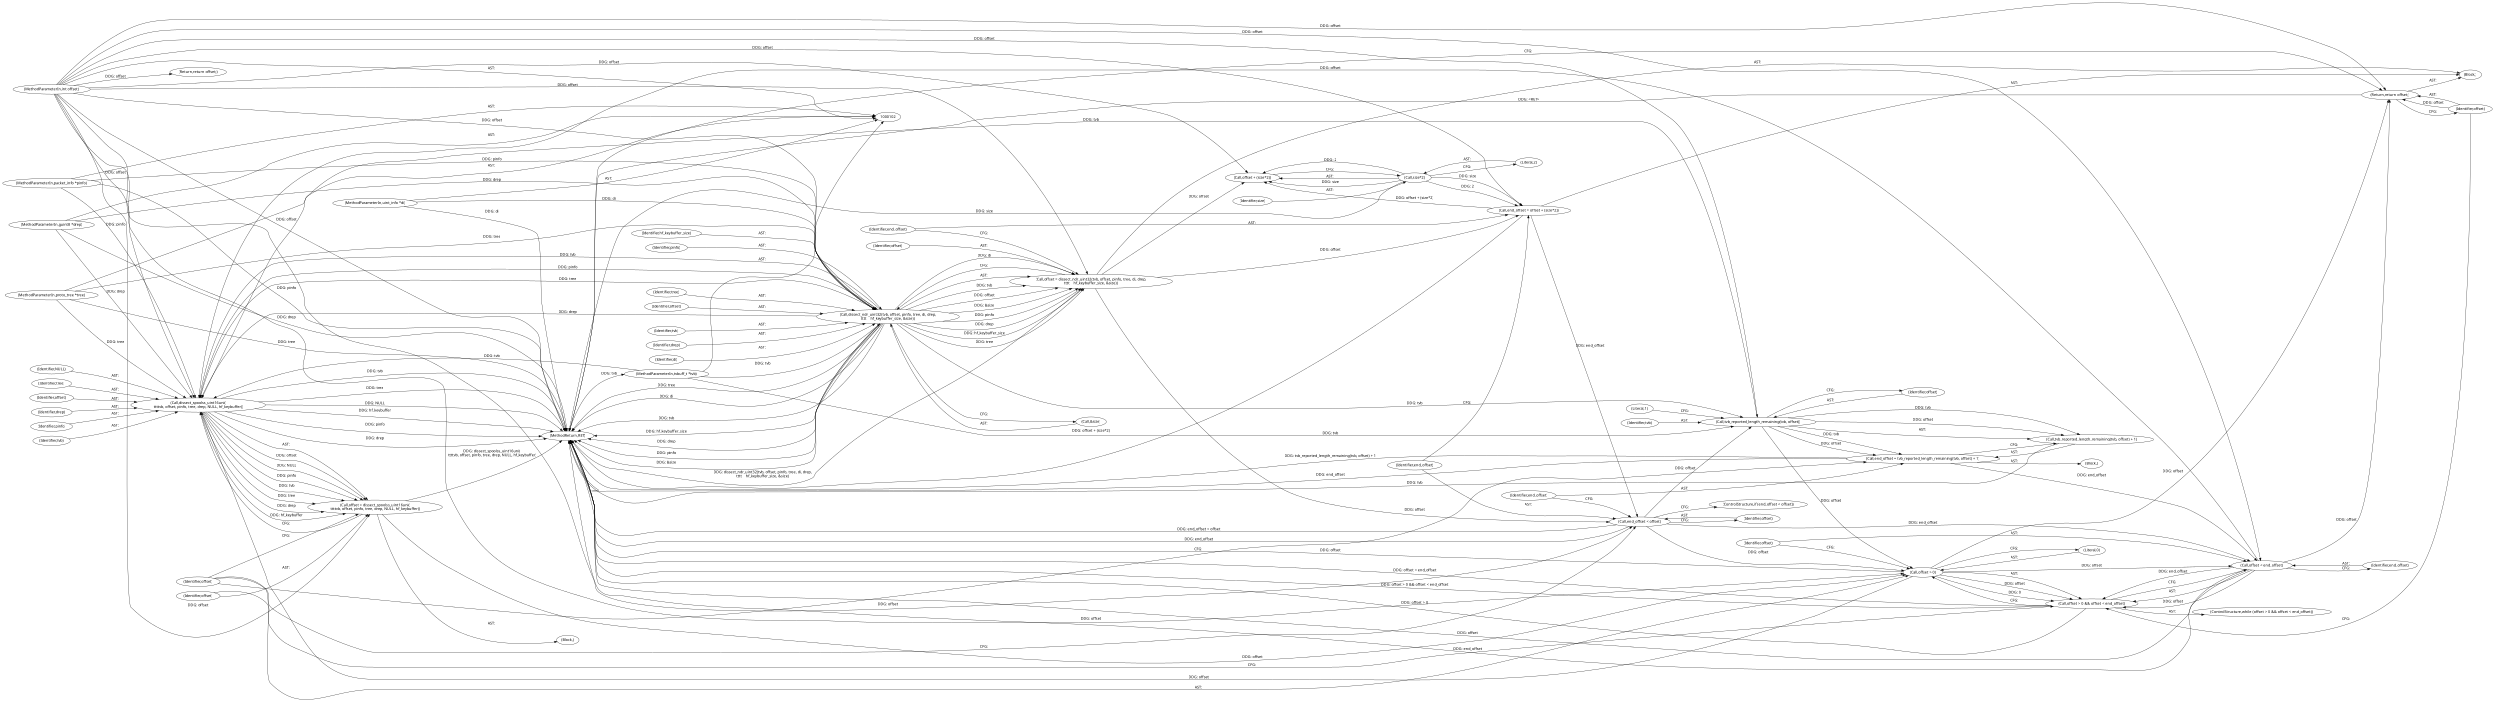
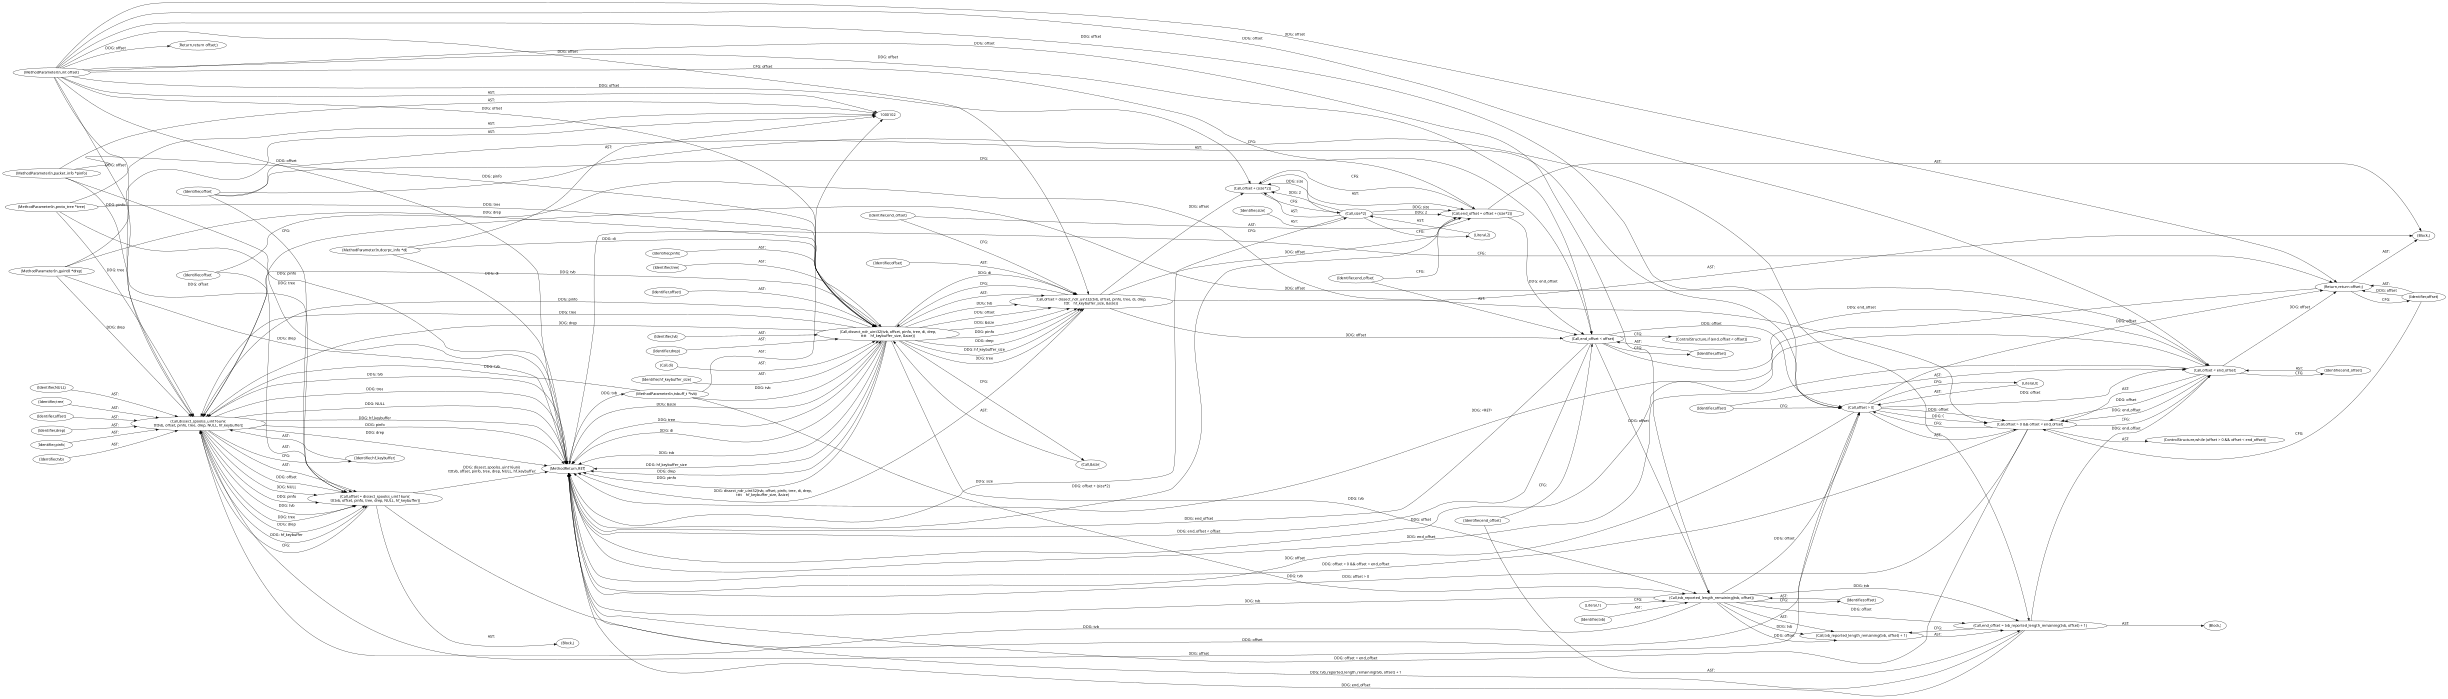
edge "(MethodParameterIn,int offset)" -> "(Call,end_offset = offset + (size*2))": label "DDG: offset" -> "CFG: offset"
edge "(Call,end_offset = offset + (size*2))" -> "(Call,offset + (size*2))": label "DDG: offset + (size*2)" -> "CFG: "
node "(MethodParameterIn,uint_info *di)": label "(MethodParameterIn,uint_info *di)" -> "(MethodParameterIn,dcerpc_info *di)"
edge "(Call,offset + (size*2))" -> "(Call,end_offset = offset + (size*2))": added, label "AST:"
node "(Identifier,di)": label "(Identifier,di)" -> "(Call,di)"
node "(Identifier,hf_keybuffer)": added
edge "(Call,tvb_reported_length_remaining(tvb, offset) + 1)" -> "(MethodReturn,RET)": now "(Call,tvb_reported_length_remaining(tvb, offset))" -> "(MethodReturn,RET)"
